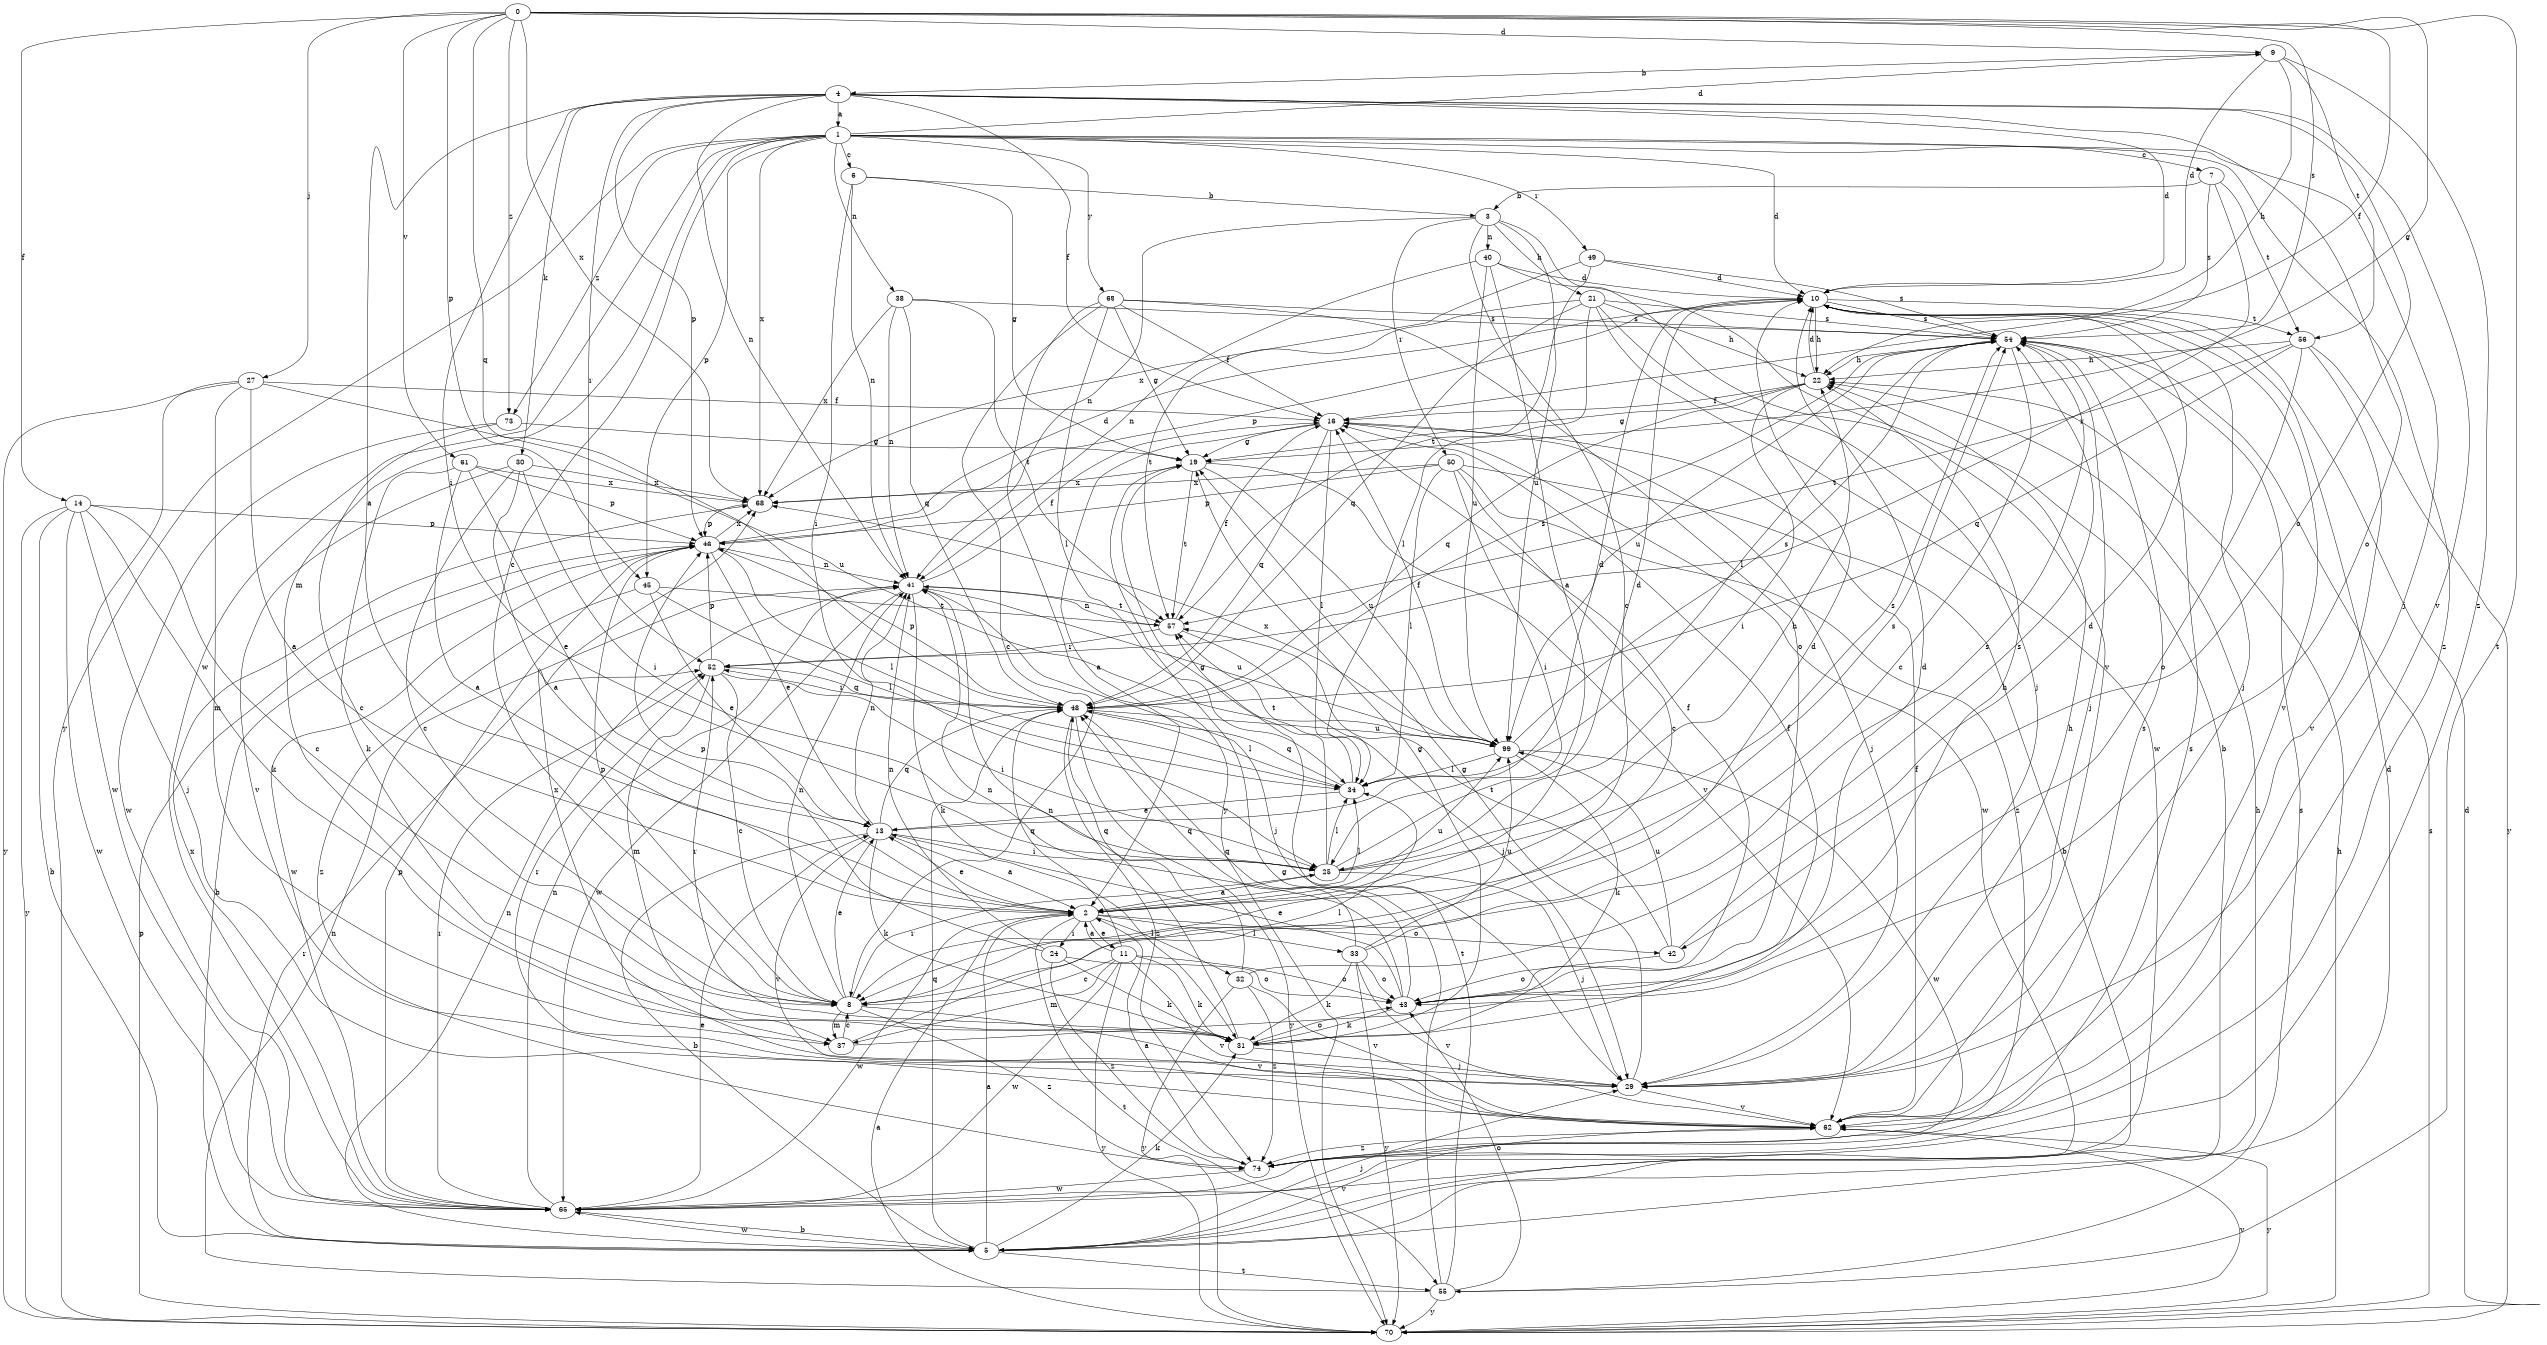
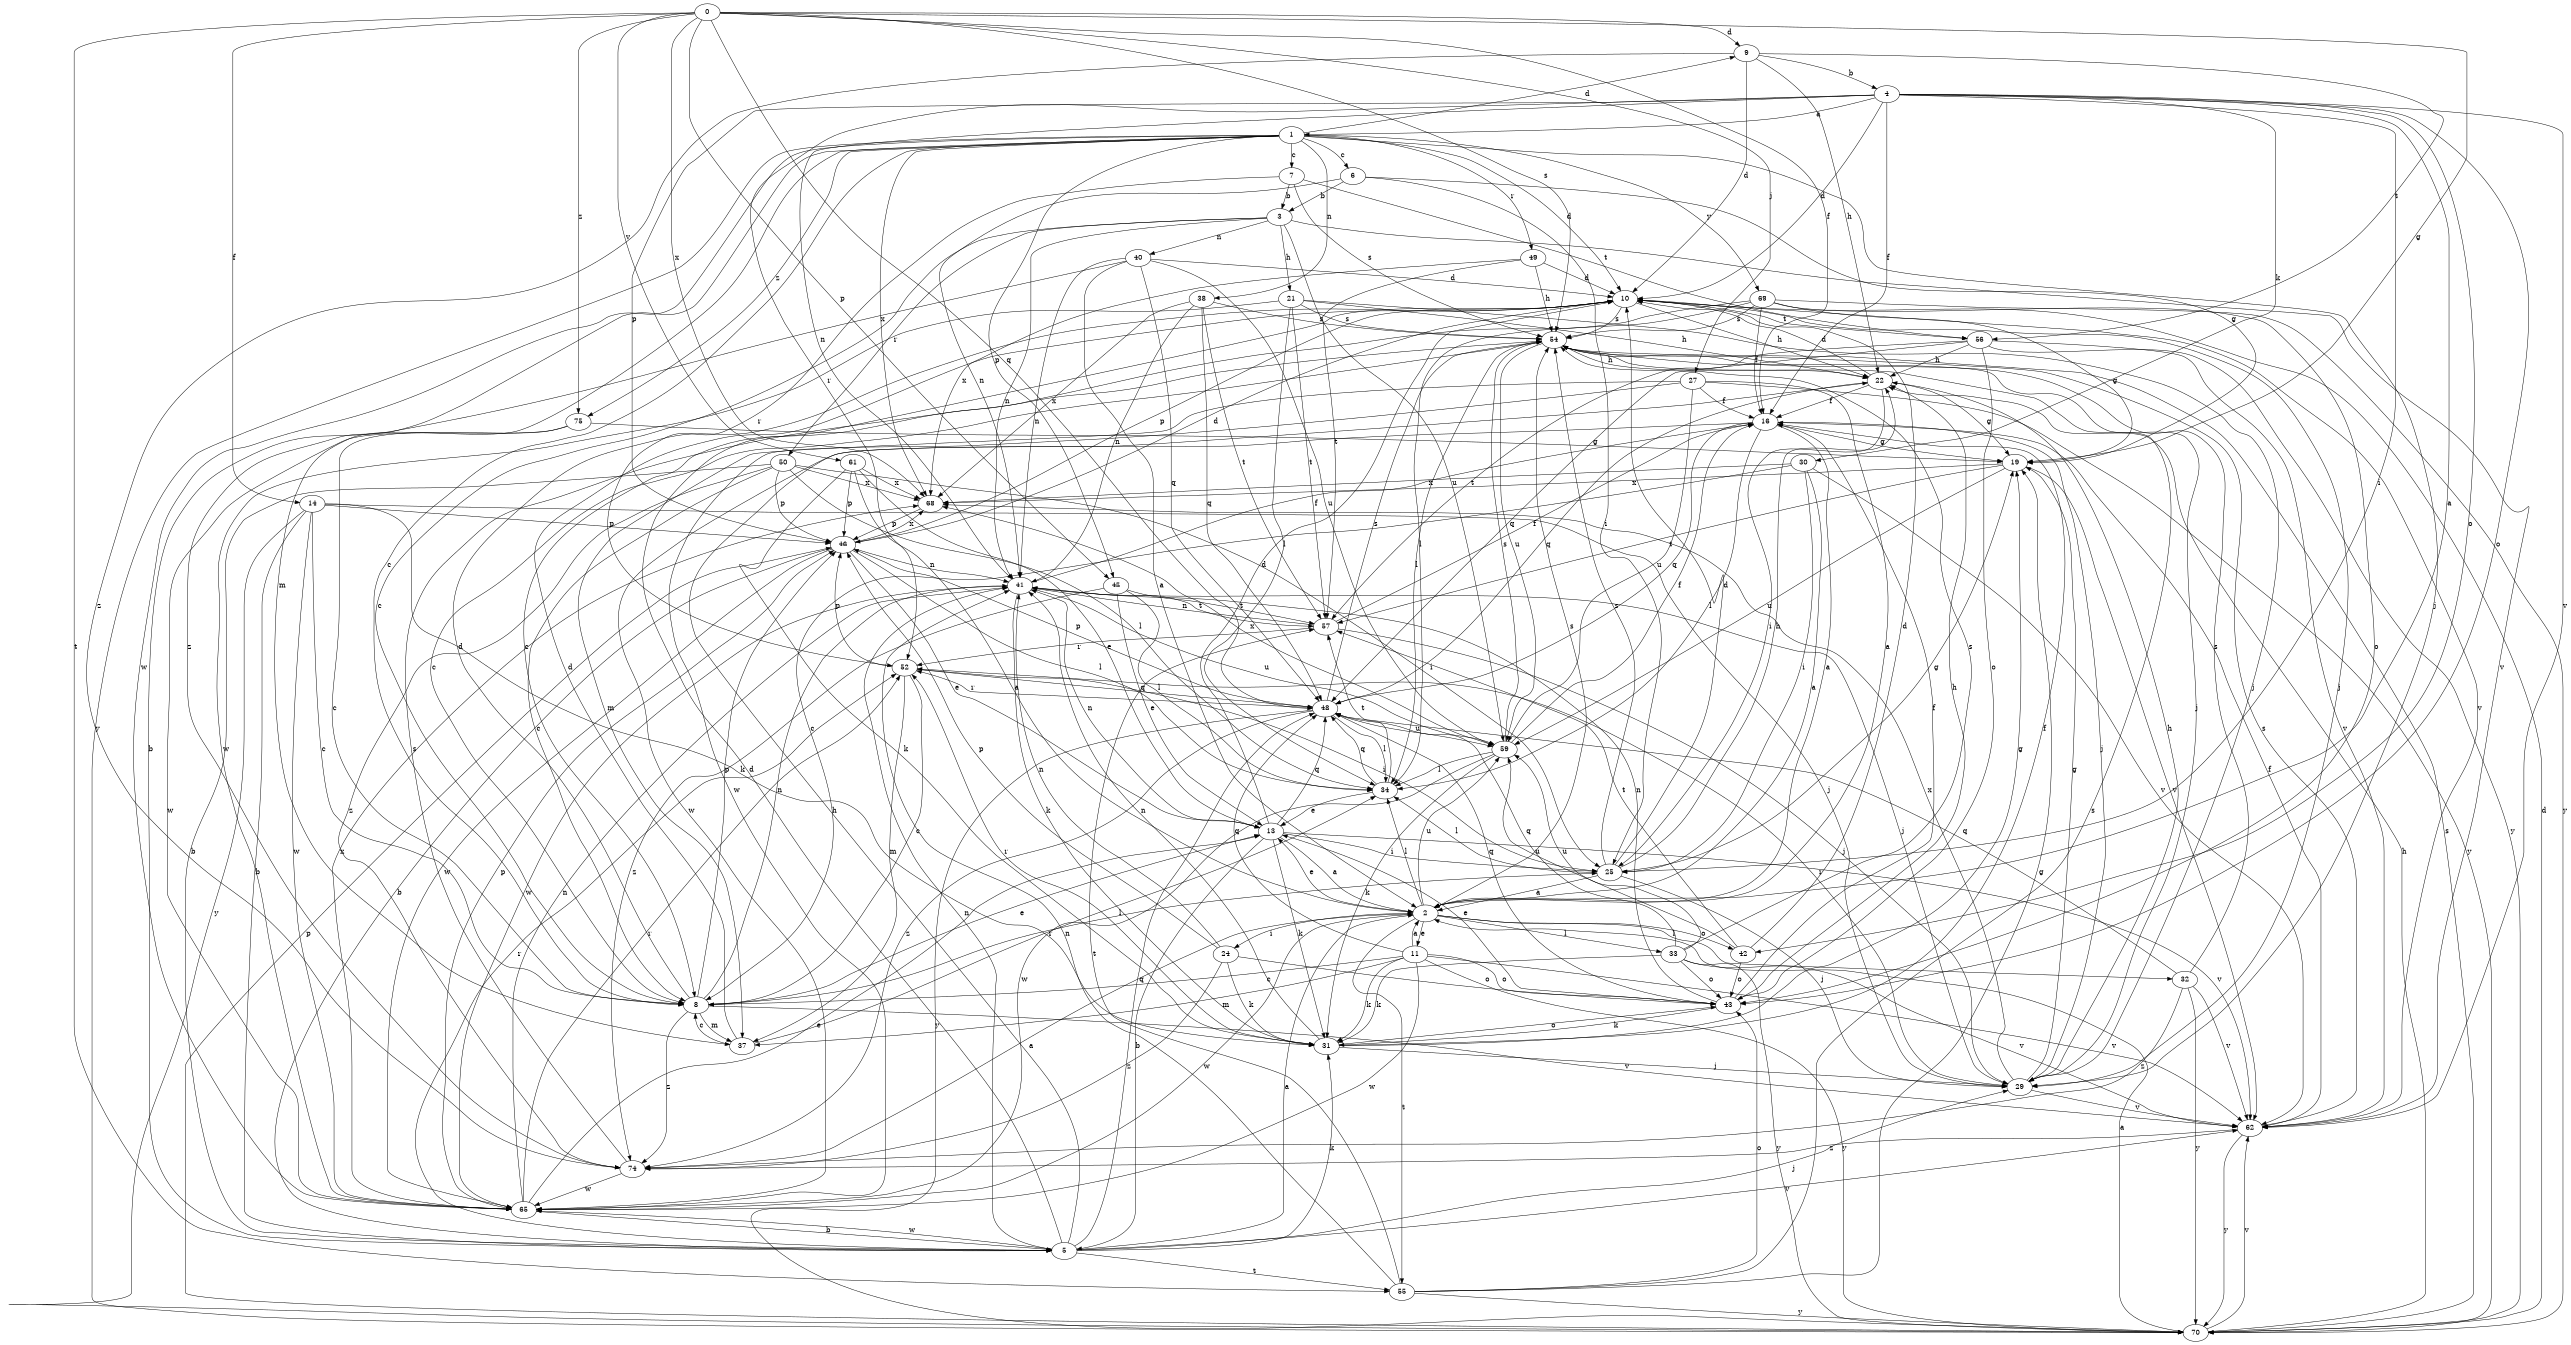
edge "49" -> "54": label "s" -> "h"
node "73": label "73" -> "75"
edge "21" -> "48": now "40" -> "48"
node "99": label "99" -> "59"
